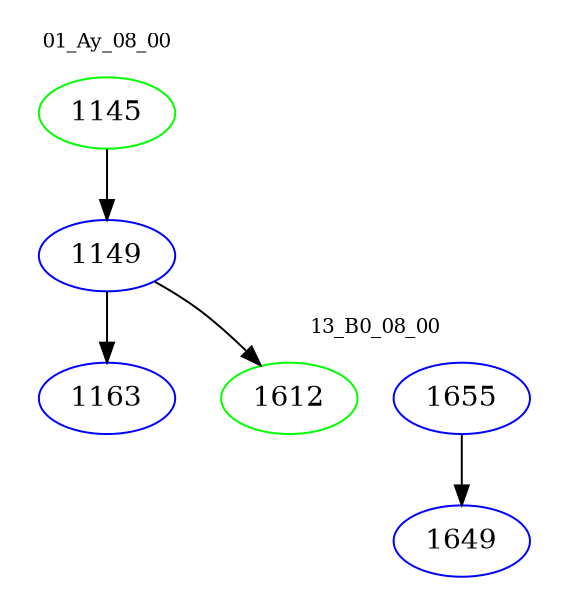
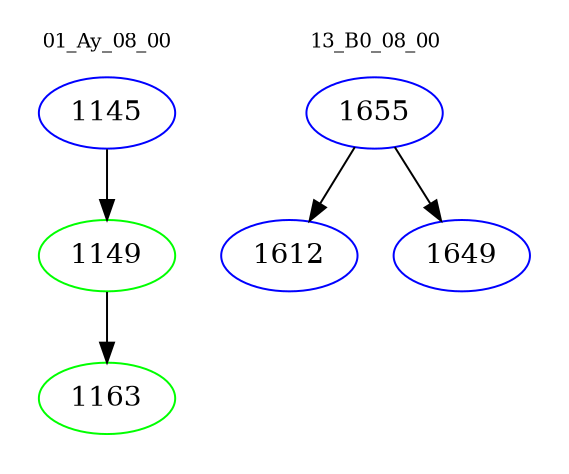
node "1145": color green -> blue
node "1149": color blue -> green
edge "1149" -> "1612": now "1655" -> "1612"
node "1163": color blue -> green
node "1612": color green -> blue
